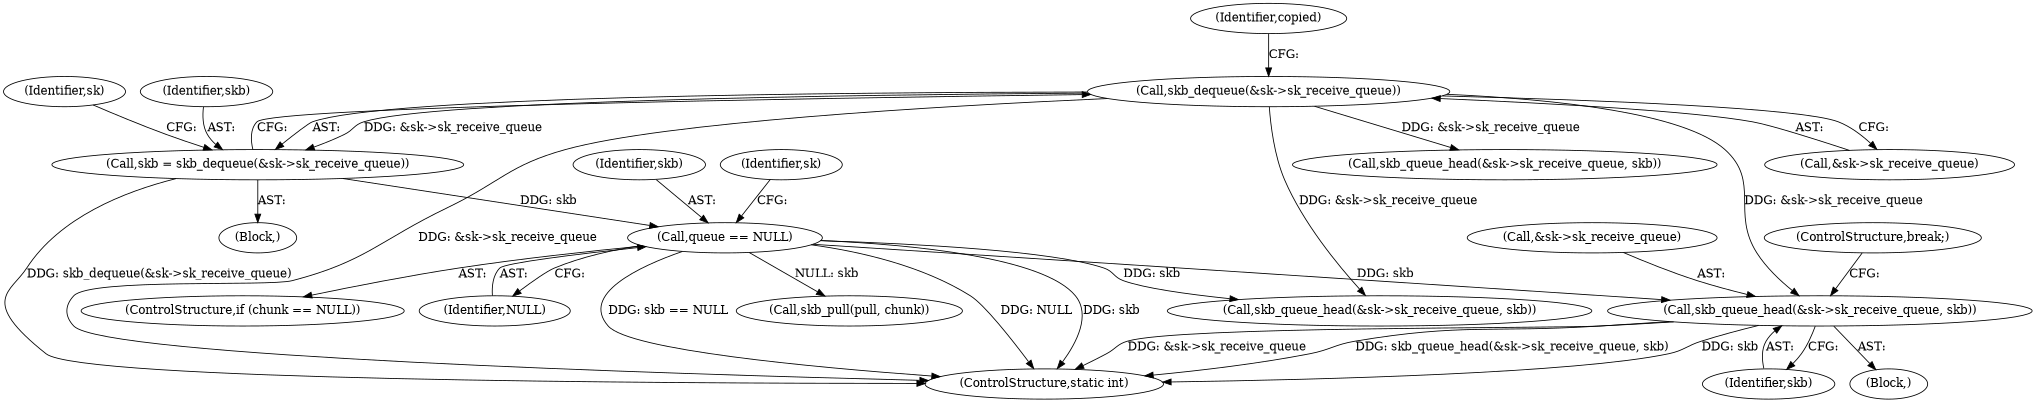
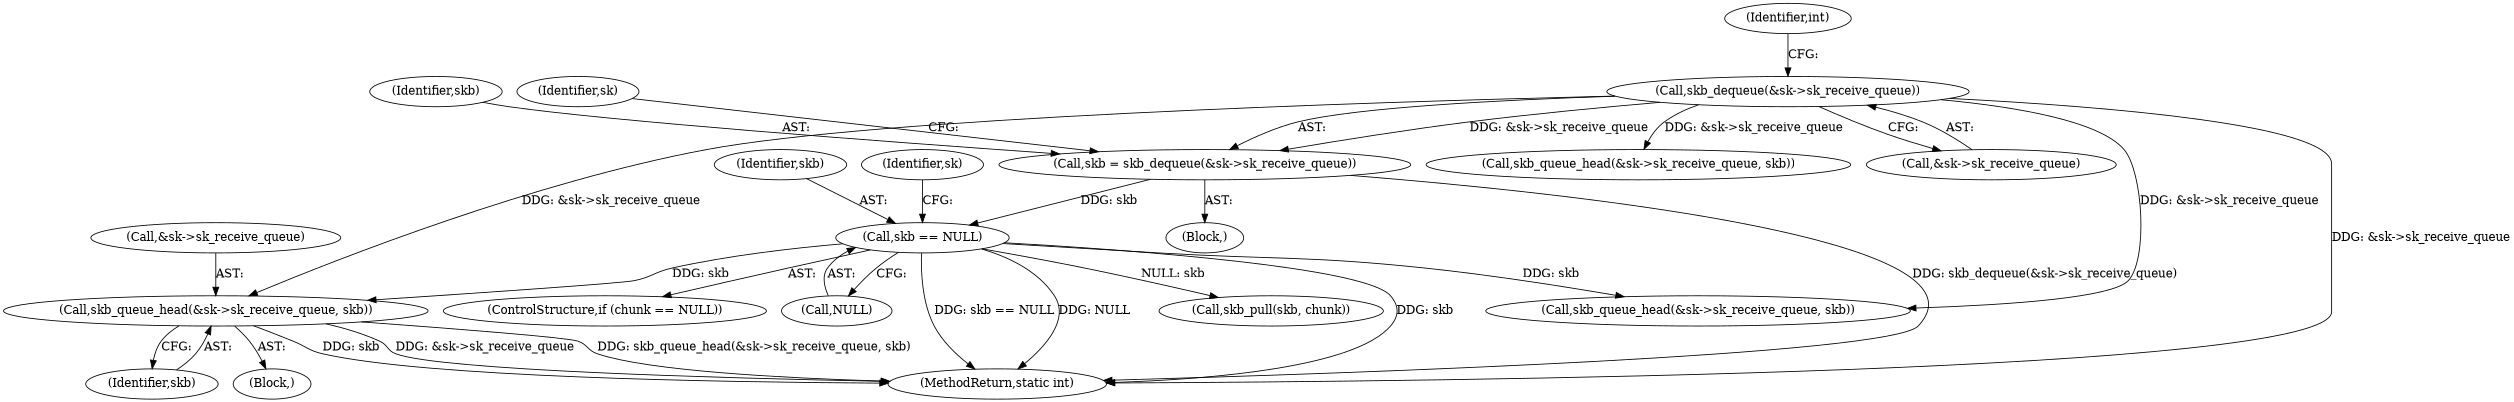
node "(Identifier,copied)": label "(Identifier,copied)" -> "(Identifier,int)"
edge "(Call,skb = skb_dequeue(&sk->sk_receive_queue))" -> "(Call,skb_dequeue(&sk->sk_receive_queue))": removed, label "CFG:"
node "(Call,queue == NULL)": label "(Call,queue == NULL)" -> "(Call,skb == NULL)"
node "(ControlStructure,break;)": removed
node "(Identifier,NULL)": label "(Identifier,NULL)" -> "(Call,NULL)"
node "(Call,skb_pull(pull, chunk))": label "(Call,skb_pull(pull, chunk))" -> "(Call,skb_pull(skb, chunk))"
node "(ControlStructure,static int)": label "(ControlStructure,static int)" -> "(MethodReturn,static int)"
